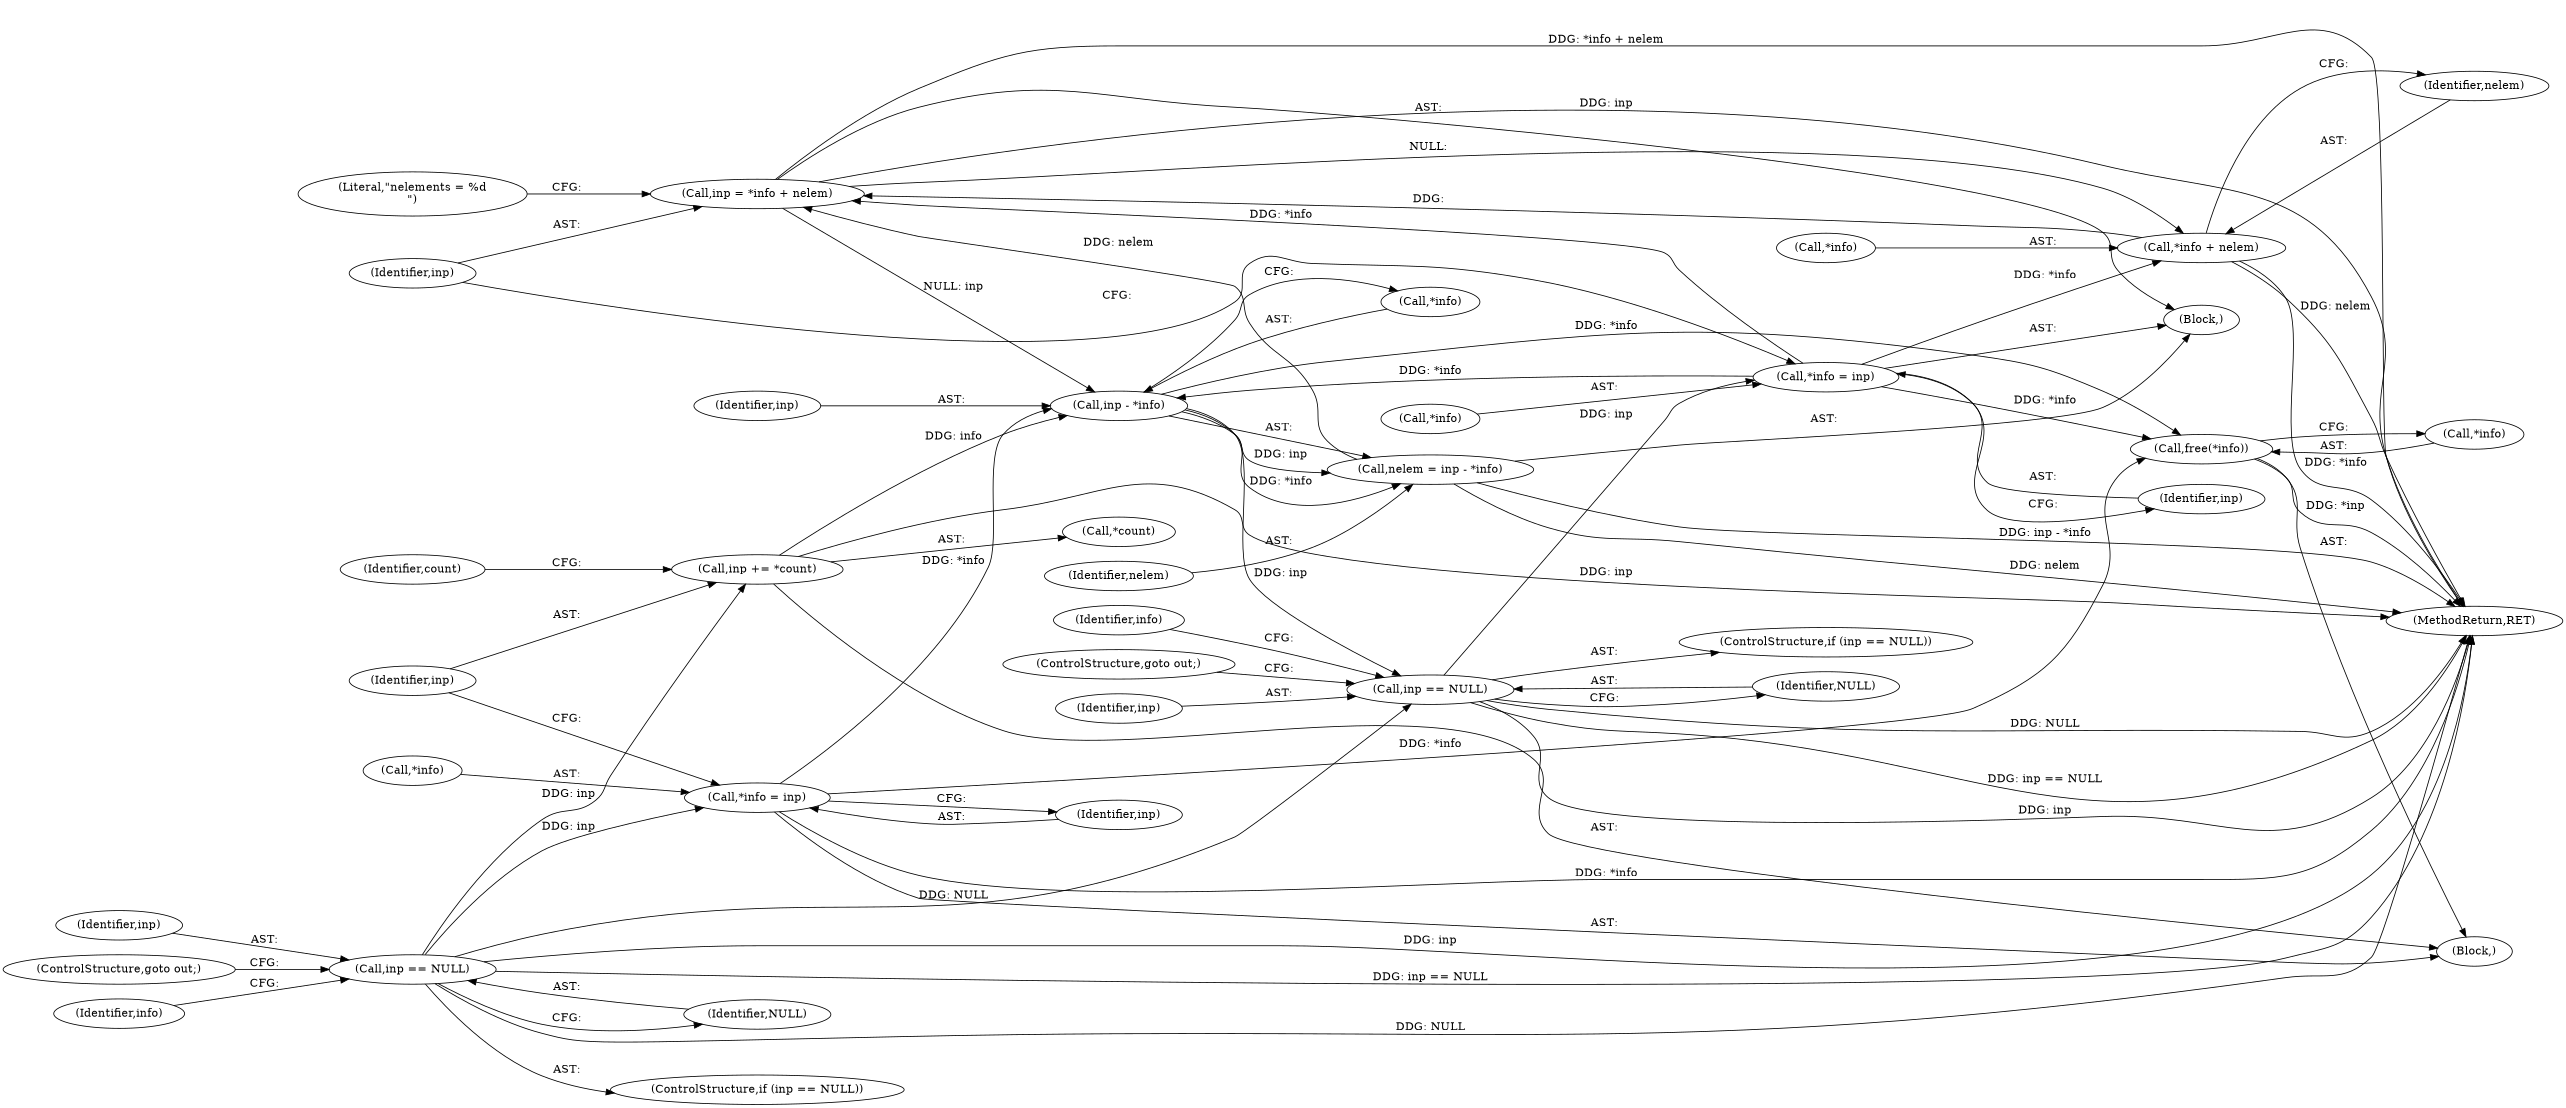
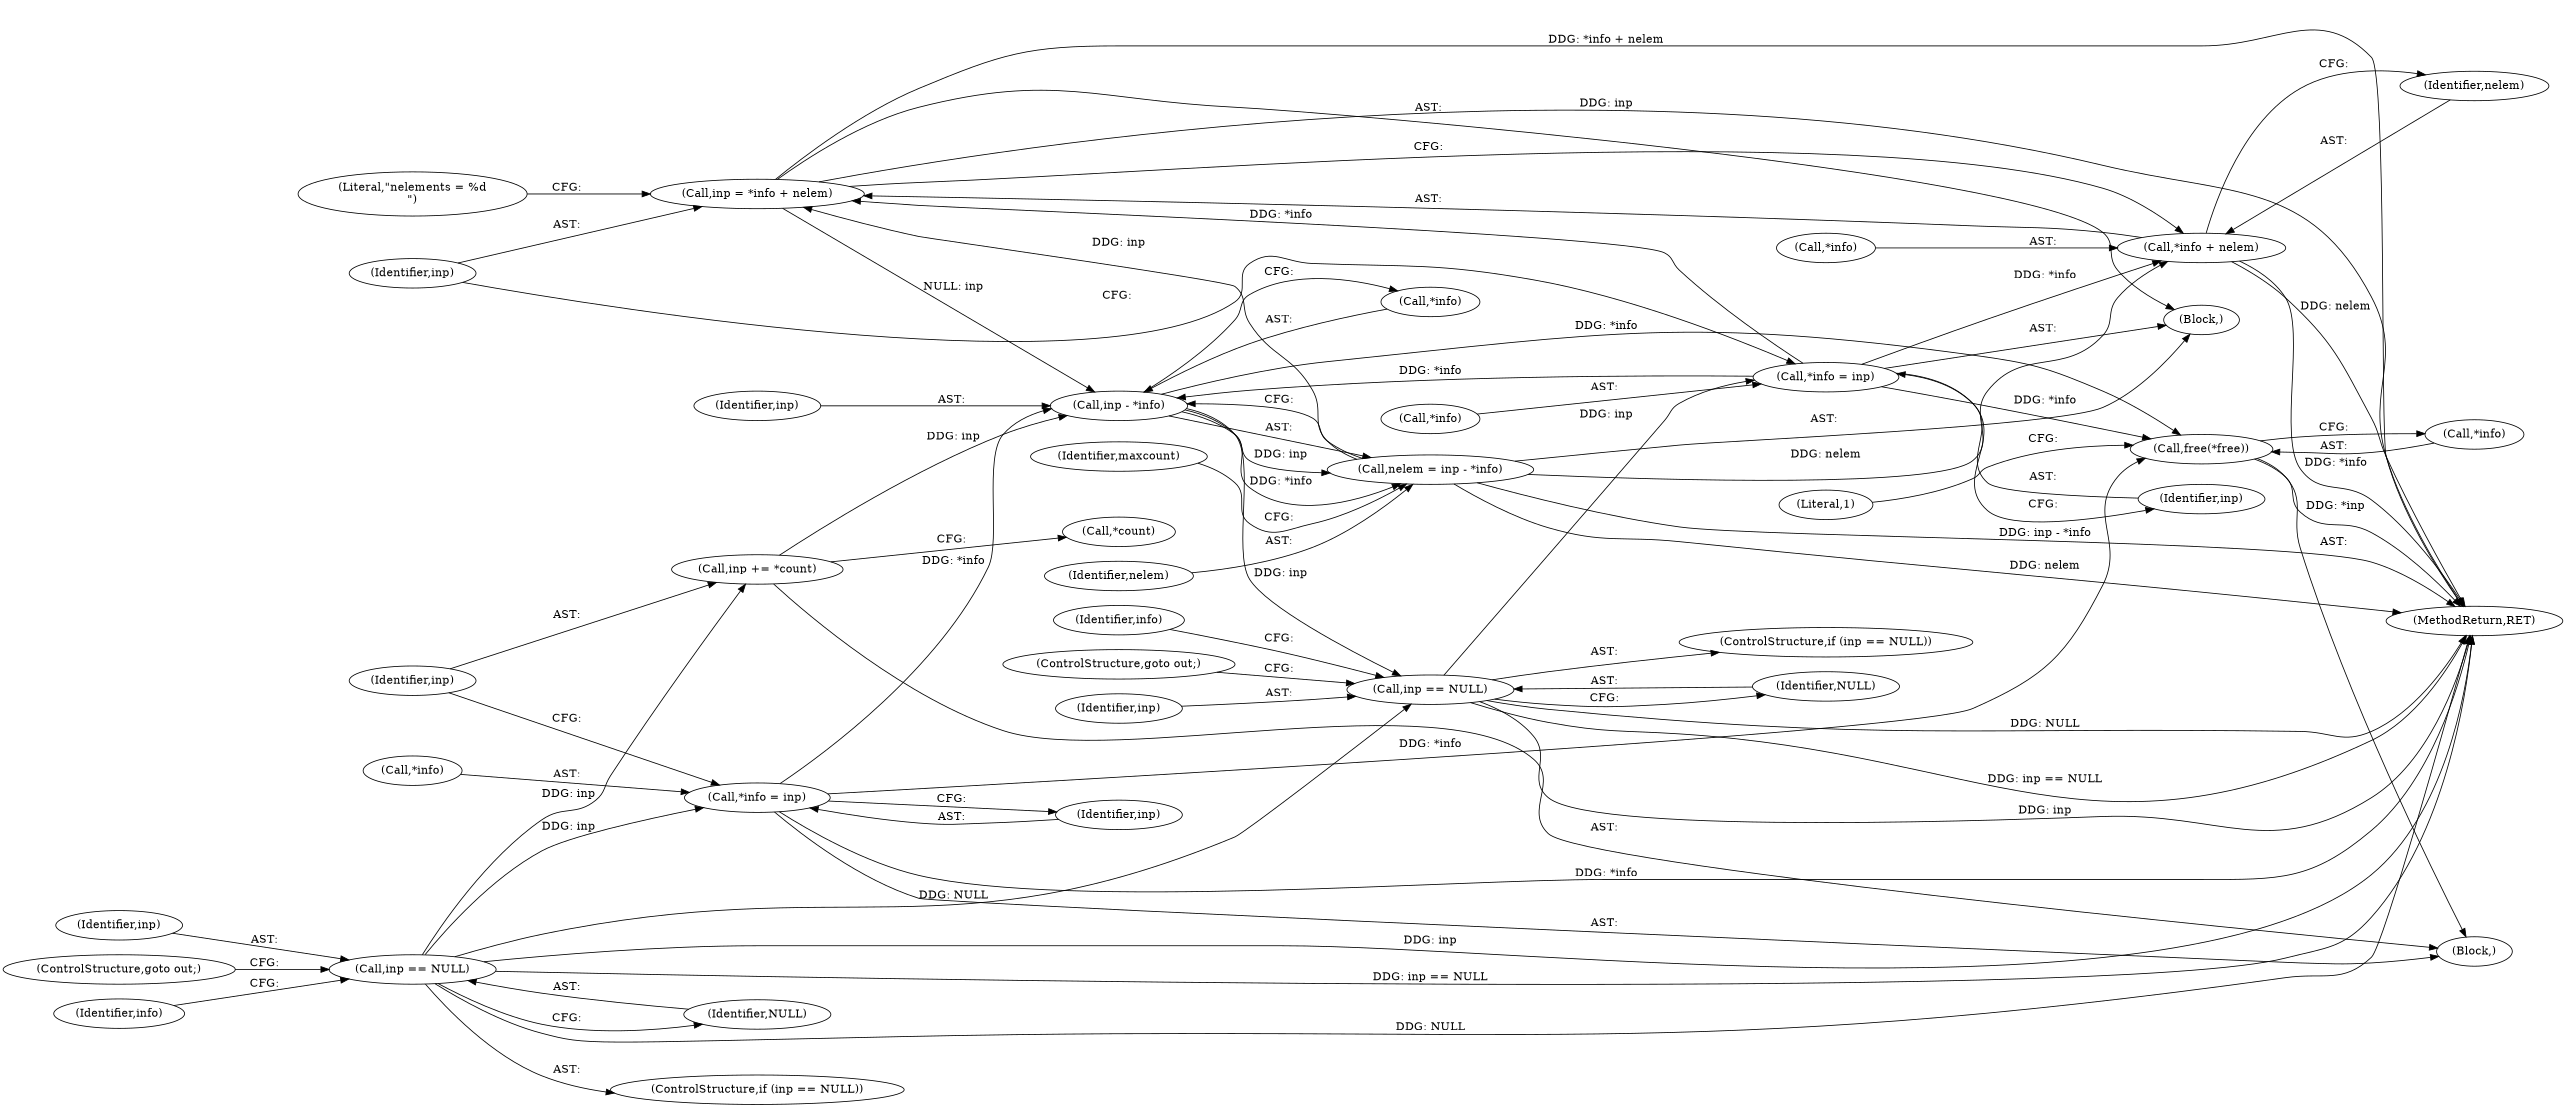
edge "(Call,inp = *info + nelem)" -> "(Call,*info + nelem)": label "NULL: " -> "CFG: "
edge "(Call,*info + nelem)" -> "(Call,inp = *info + nelem)": label "DDG: " -> "AST: "
edge "(Call,nelem = inp - *info)" -> "(Call,inp = *info + nelem)": label "DDG: nelem" -> "DDG: inp"
edge "(Call,nelem = inp - *info)" -> "(Call,inp - *info)": added, label "CFG:"
edge "(Call,inp += *count)" -> "(Call,inp - *info)": label "DDG: info" -> "DDG: inp"
node "(Call,free(*info))": label "(Call,free(*info))" -> "(Call,free(*free))"
node "(Identifier,maxcount)": added
edge "(Call,nelem = inp - *info)" -> "(Call,*info + nelem)": added, label "DDG: nelem"
node "(Literal,1)": added
edge "(Call,inp += *count)" -> "(Call,*count)": label "AST: " -> "CFG: "
node "(Identifier,count)": removed
edge "(Call,inp += *count)" -> "(MethodReturn,RET)": removed, label "DDG: inp"
